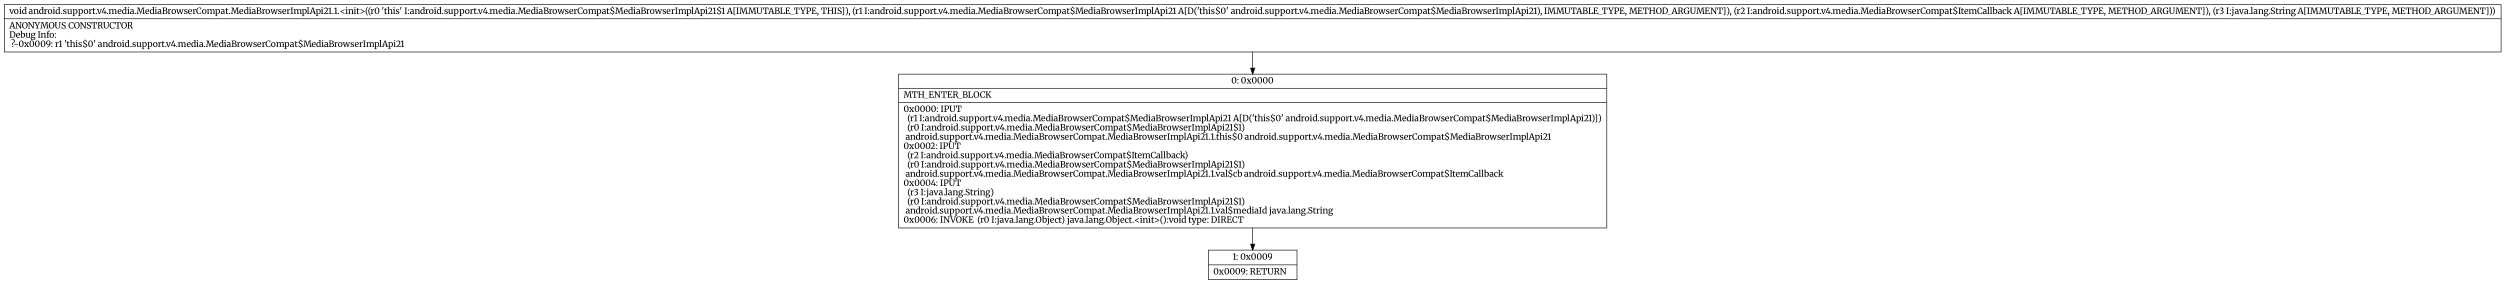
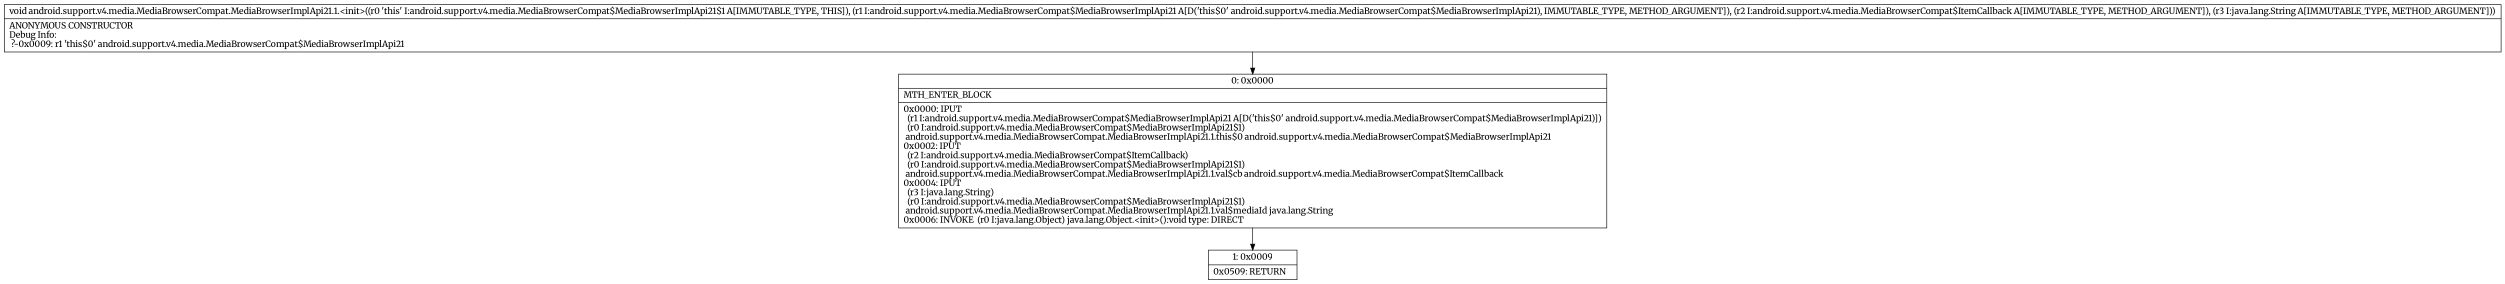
node "1: 0x0009": text "0x0009: RETURN" -> "0x0509: RETURN"
